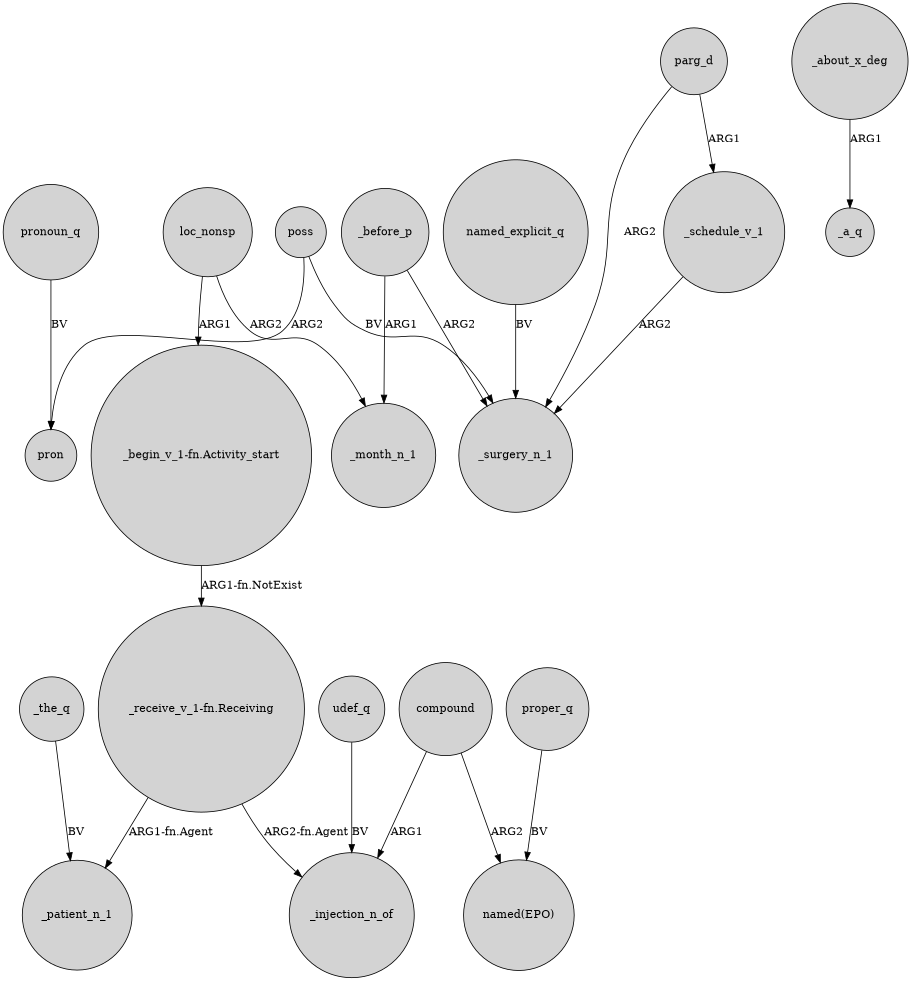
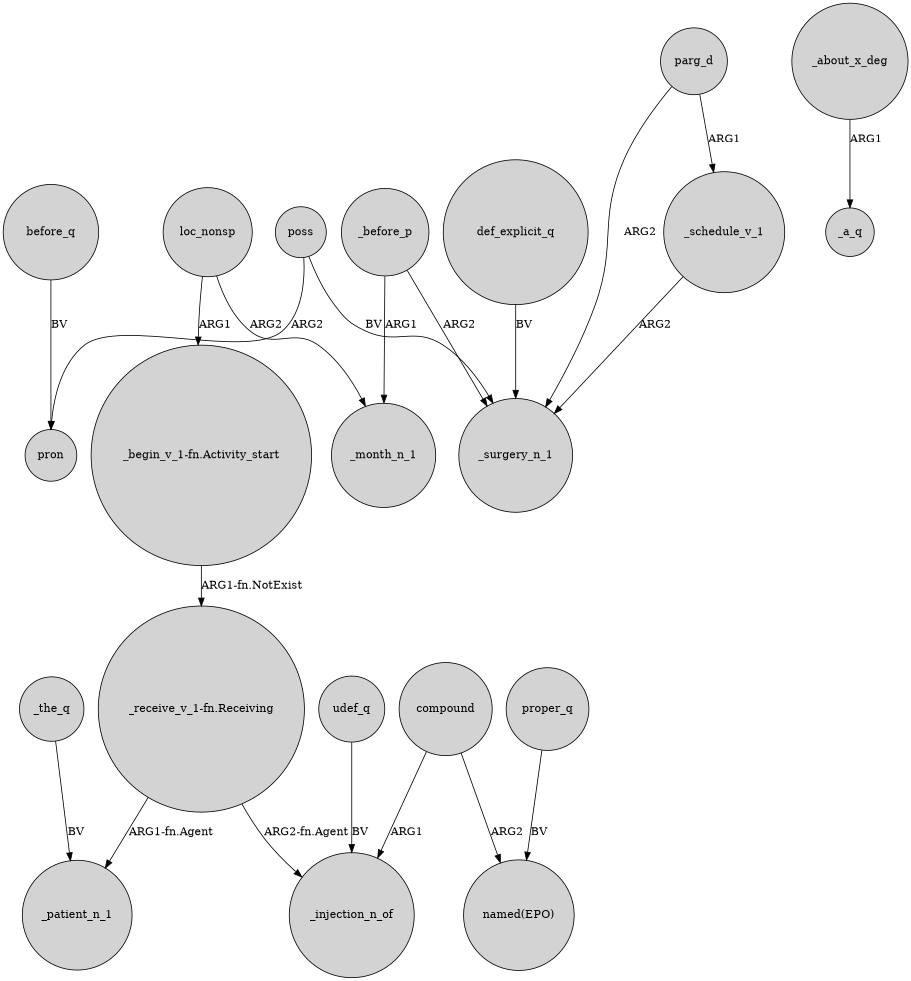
node "pronoun_q": label "pronoun_q" -> "before_q"
node "named_explicit_q": label "named_explicit_q" -> "def_explicit_q"
